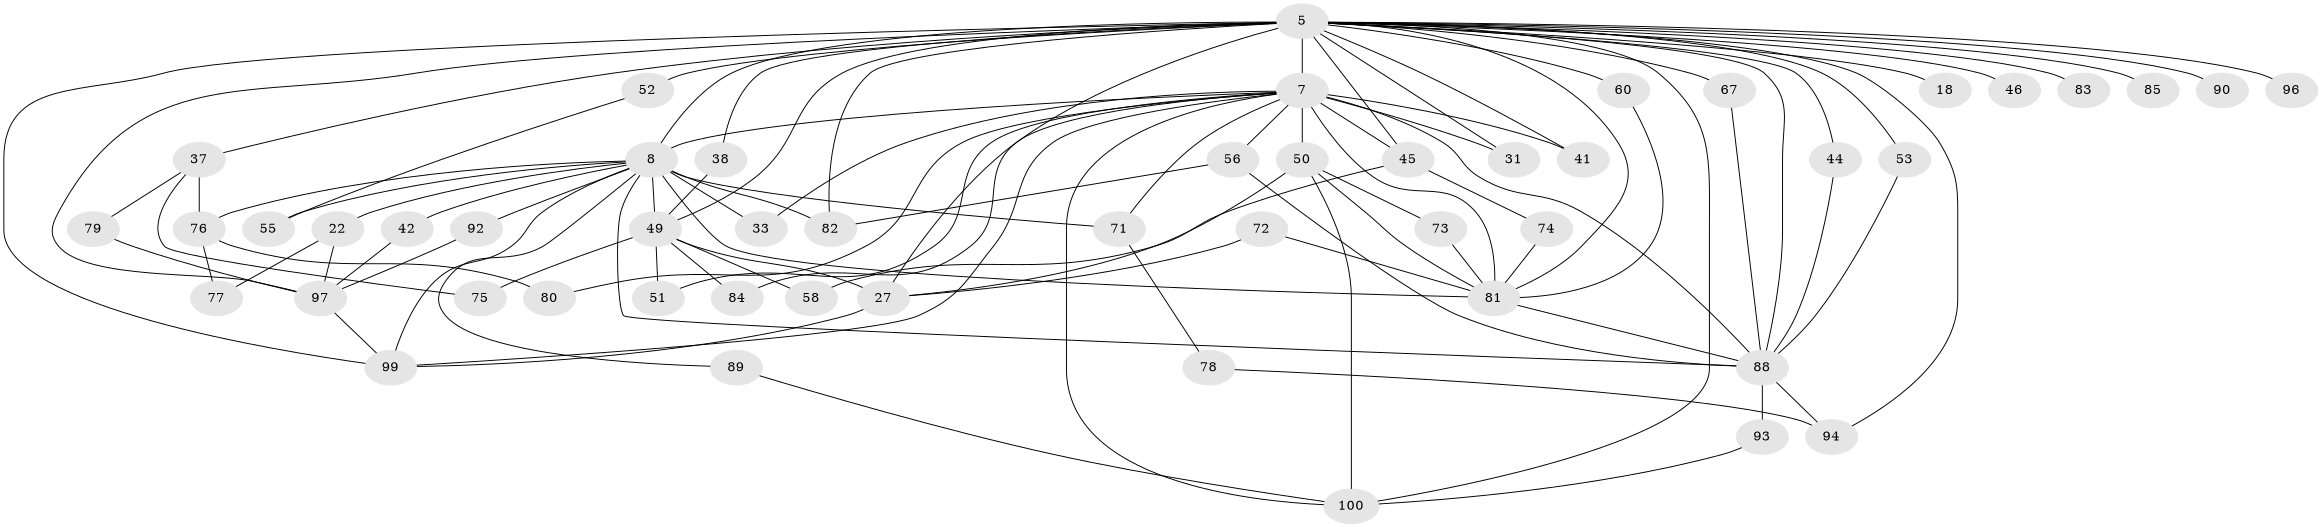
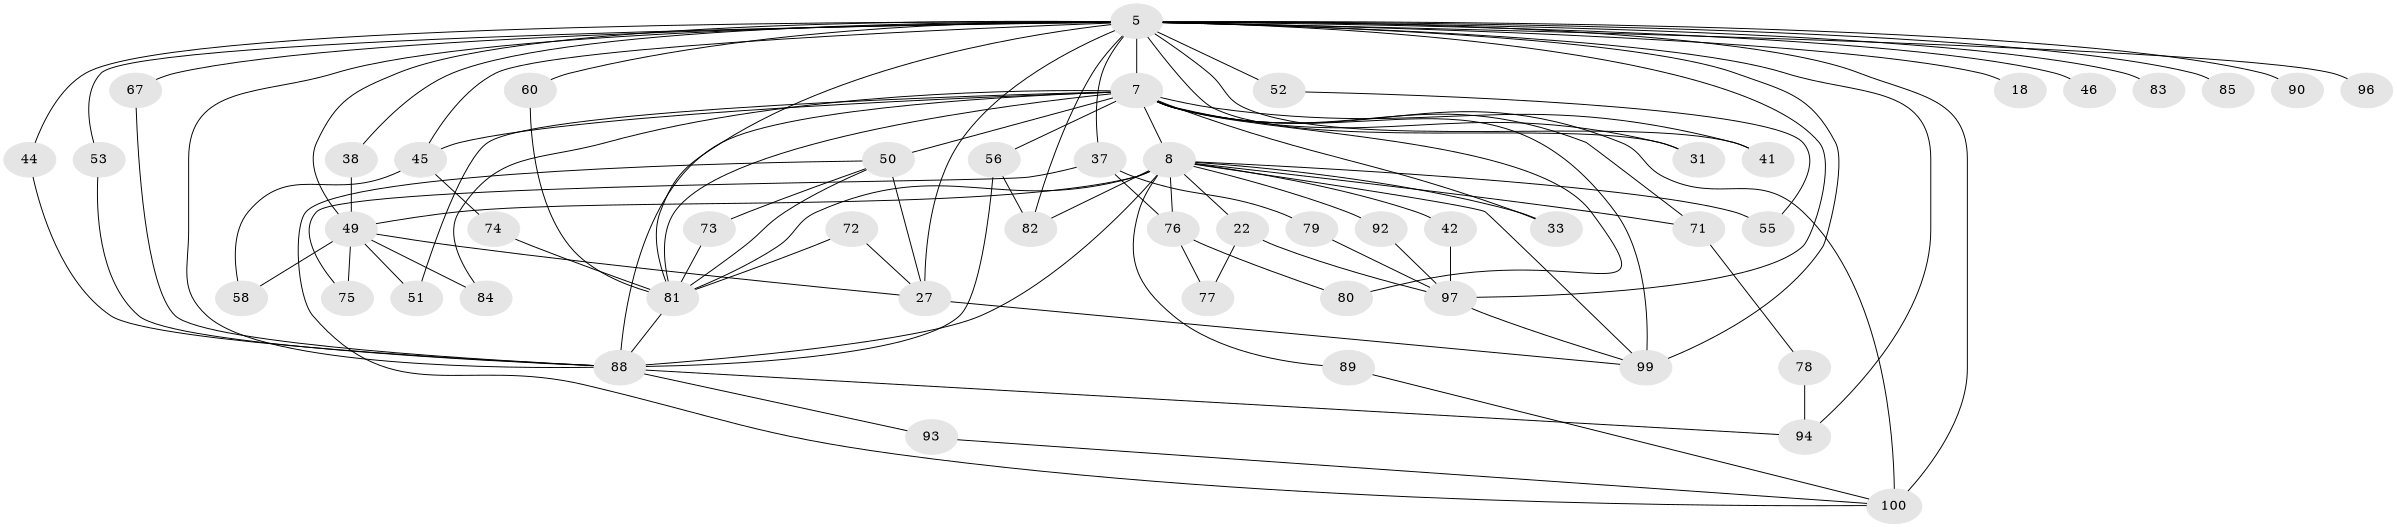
edge "5" -- "8": removed
